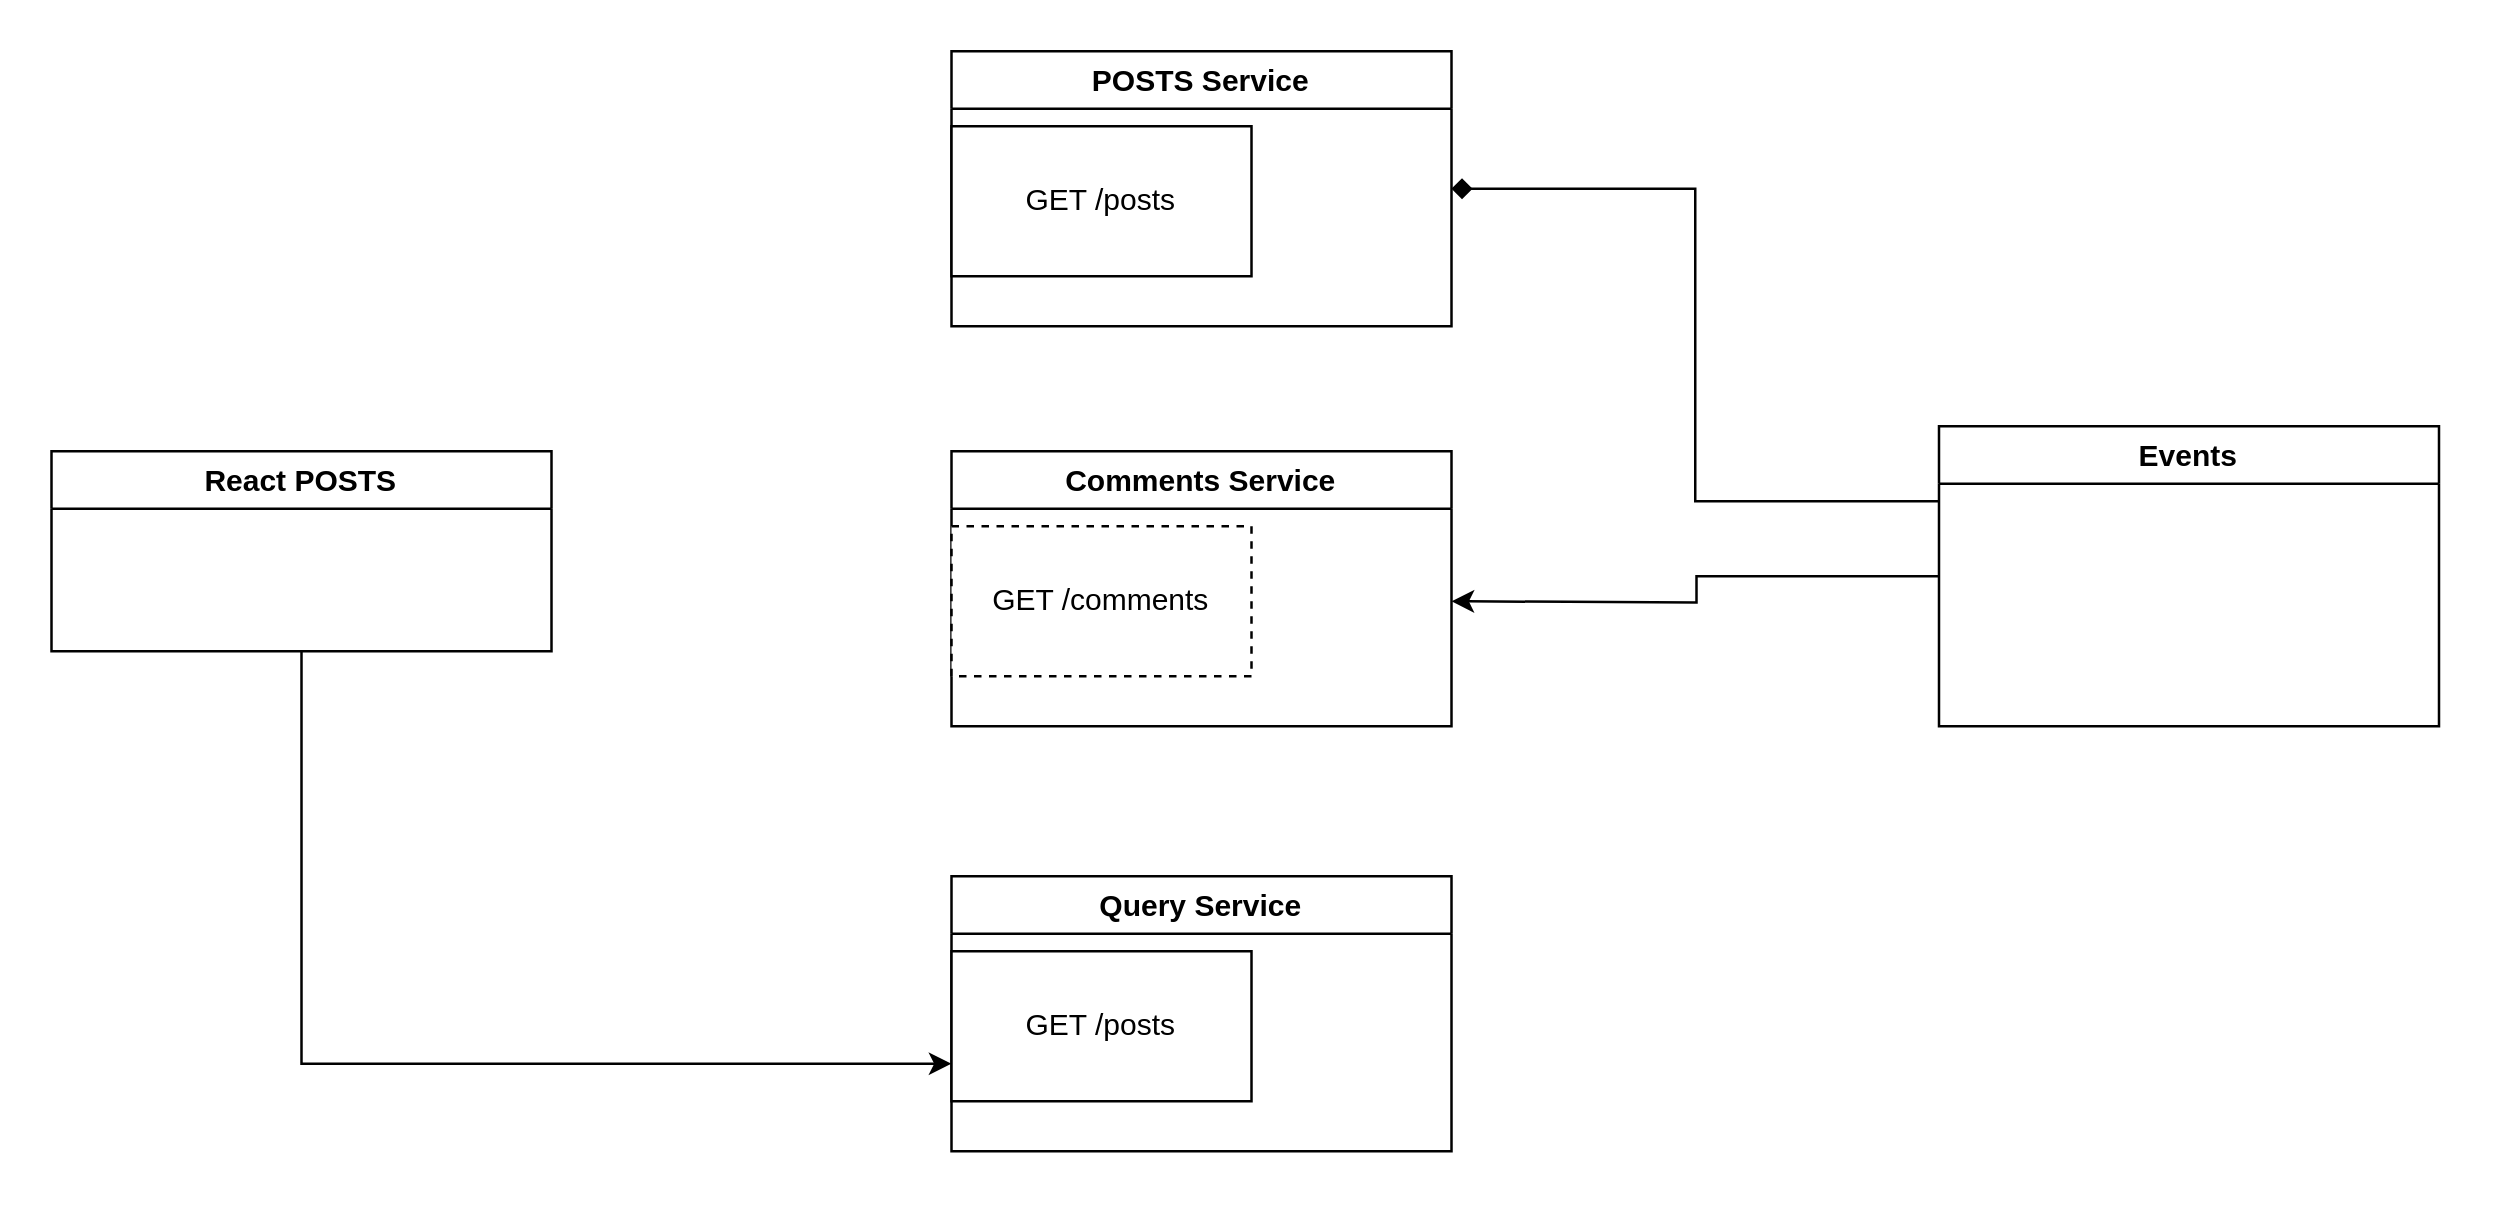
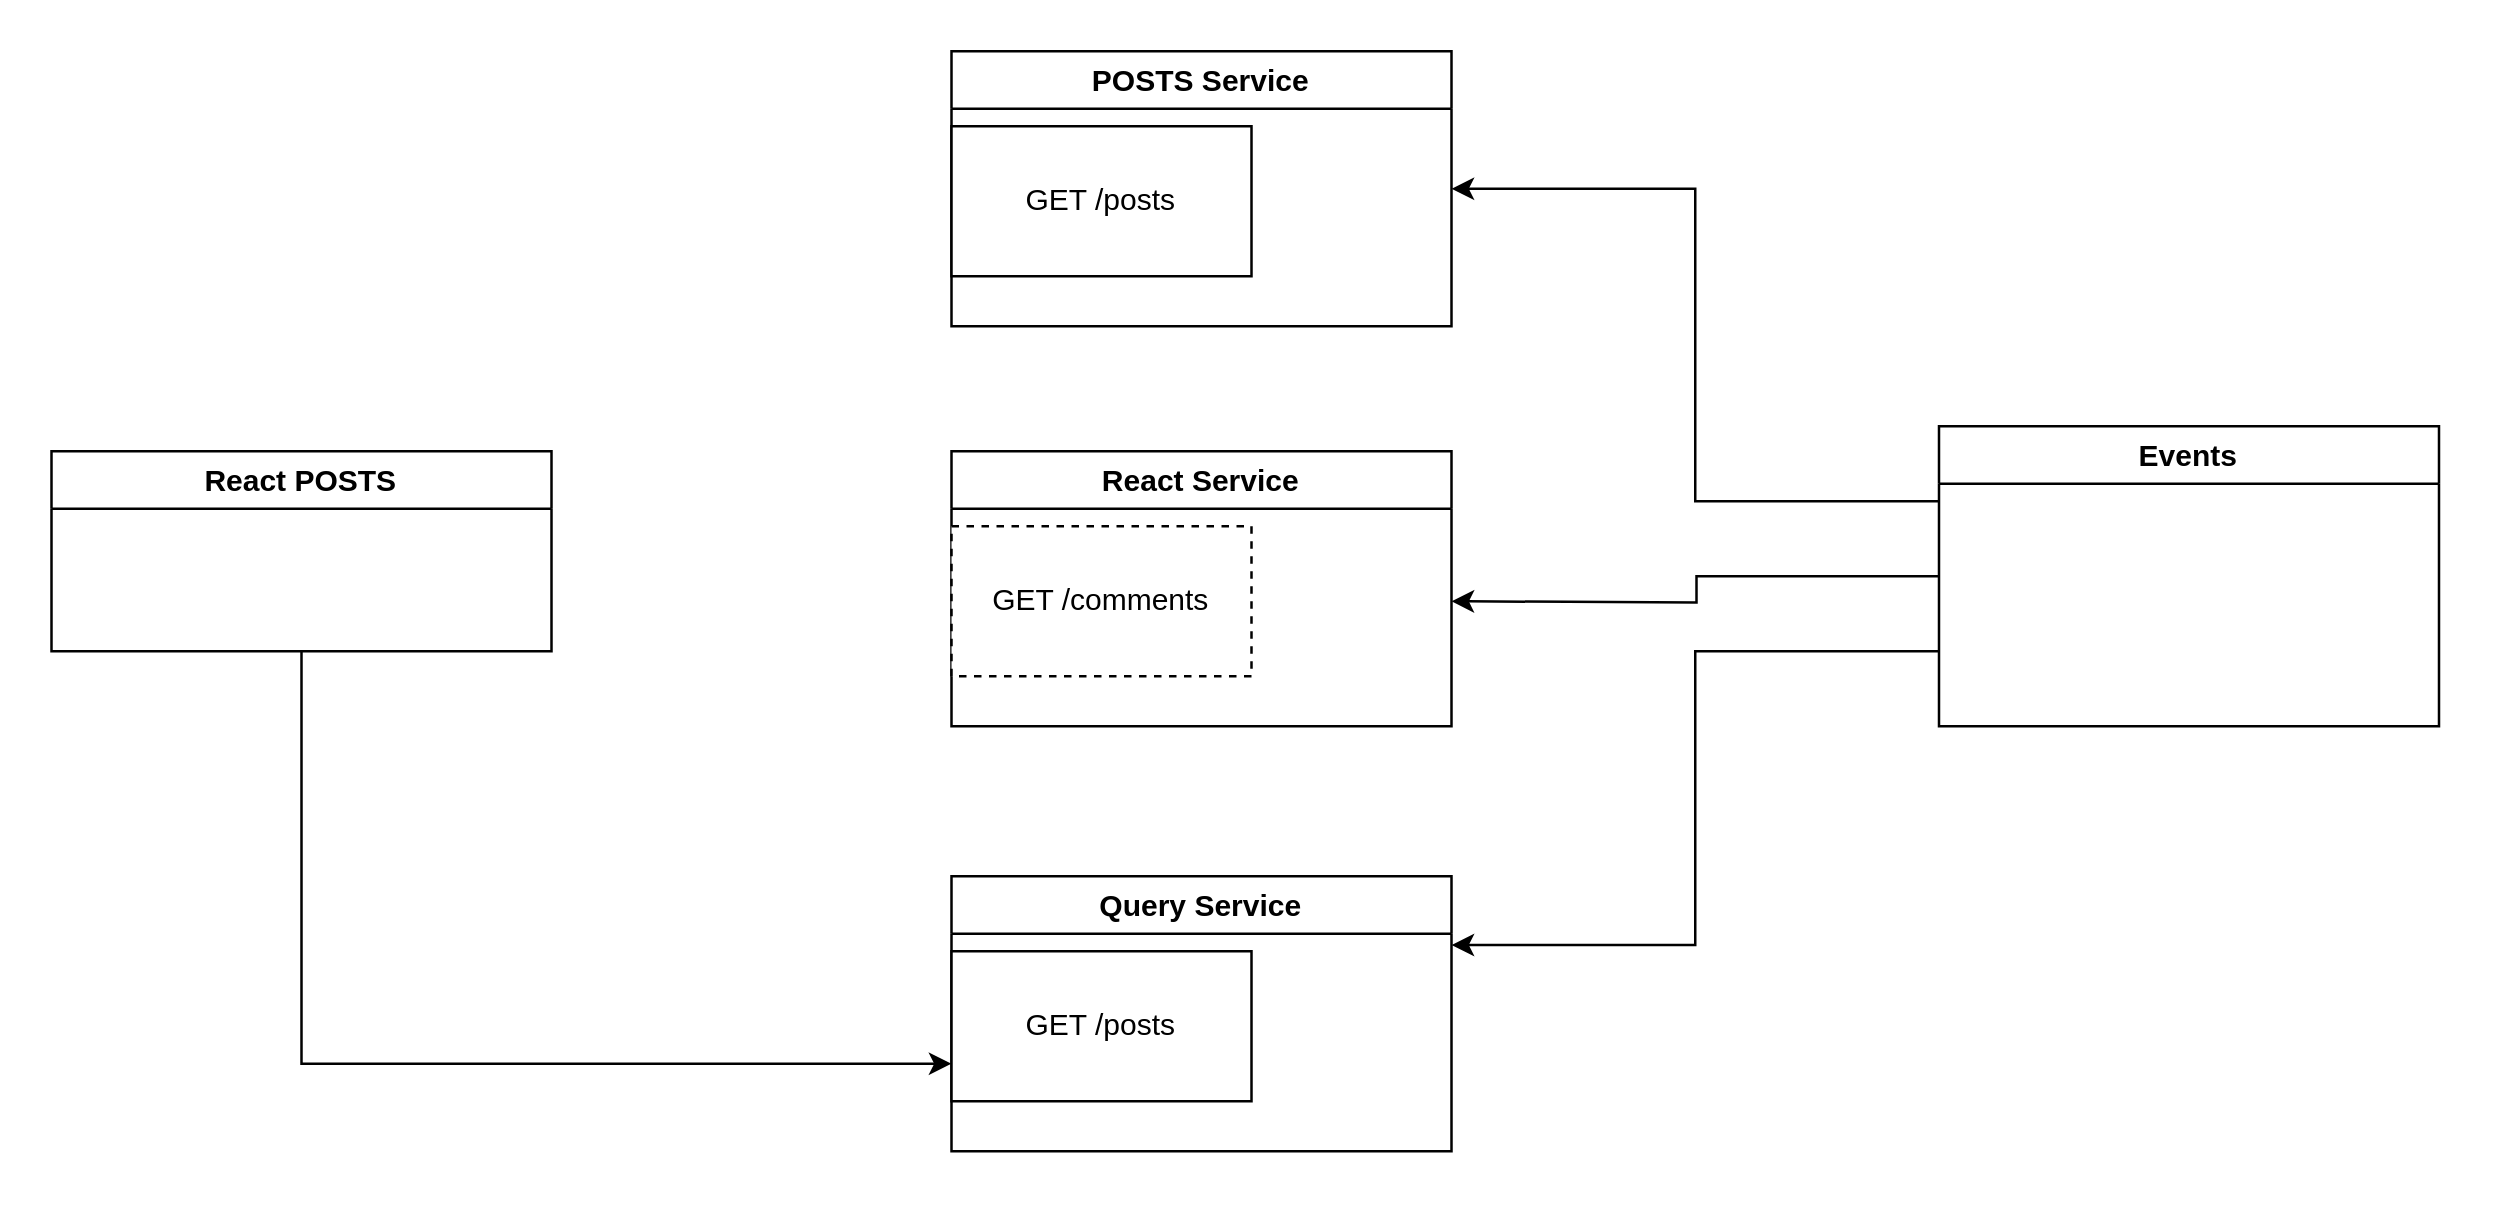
edge "Events" -> "POSTS Service": arrowhead diamond -> classic
node "Comments Service": label "Comments Service" -> "React Service"
edge "Events" -> "Query Service": added
